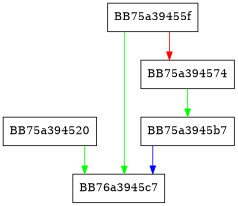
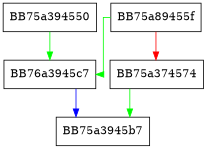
node "BB75a39455f": label "BB75a39455f" -> "BB75a89455f"
node "BB75a394574": label "BB75a394574" -> "BB75a374574"
node "BB75a394520": label "BB75a394520" -> "BB75a394550"
edge "BB75a3945b7" -> "BB76a3945c7": reversed
